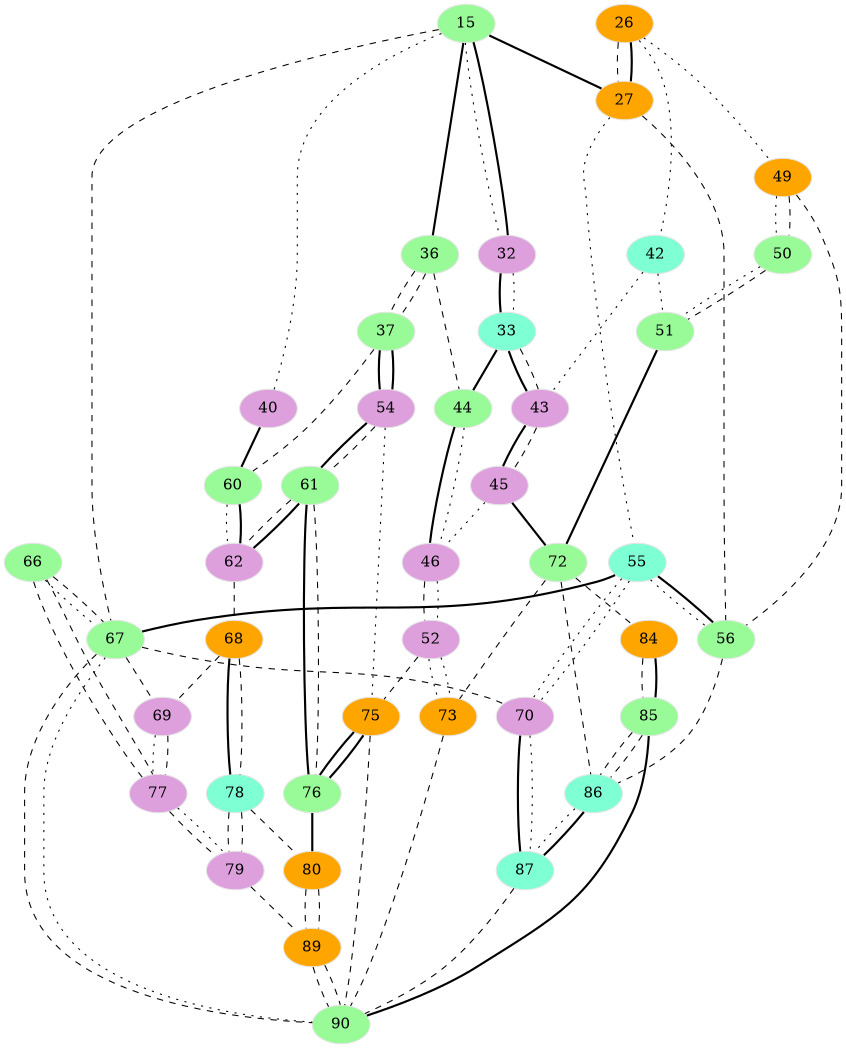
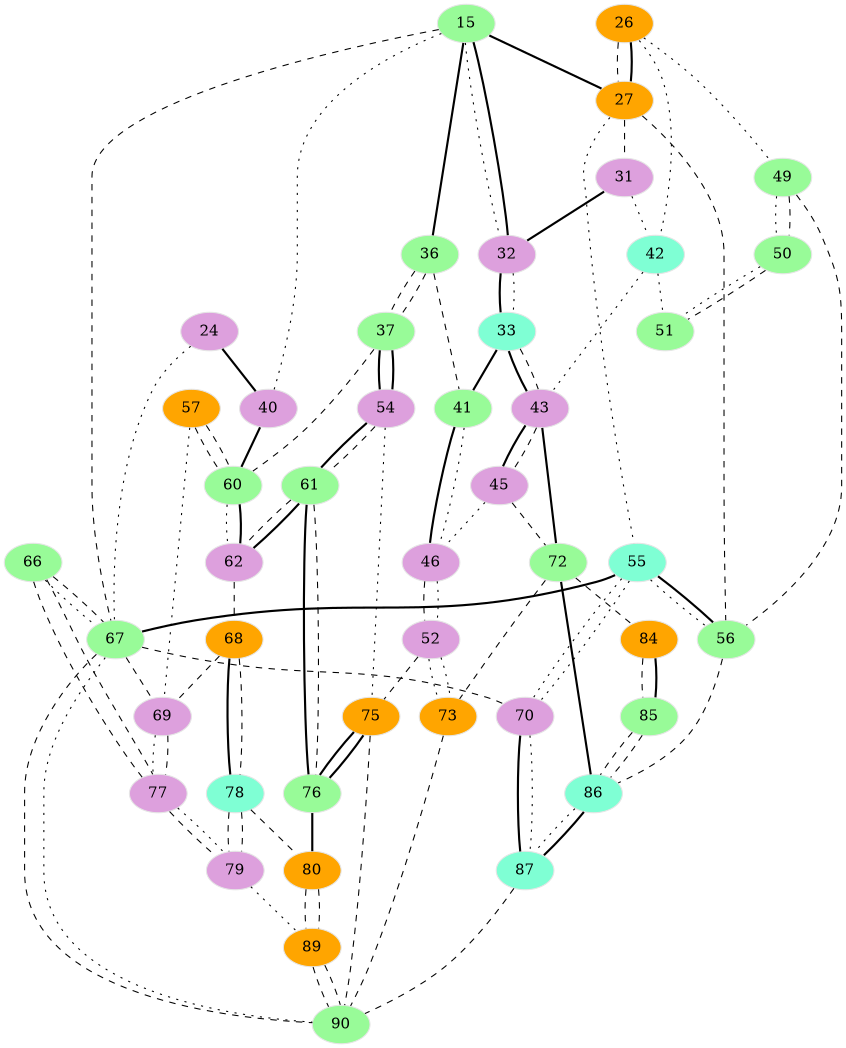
node "31": added
node "49": fillcolor orange -> palegreen
node "24": added
node "57": added
node "44": label "44" -> "41"
edge "51" -- "72": now "43" -- "72"
edge "45" -- "72": style bold -> dashed
edge "72" -- "86": style dashed -> bold
edge "79" -- "89": style dashed -> dotted
edge "85" -- "90": removed
